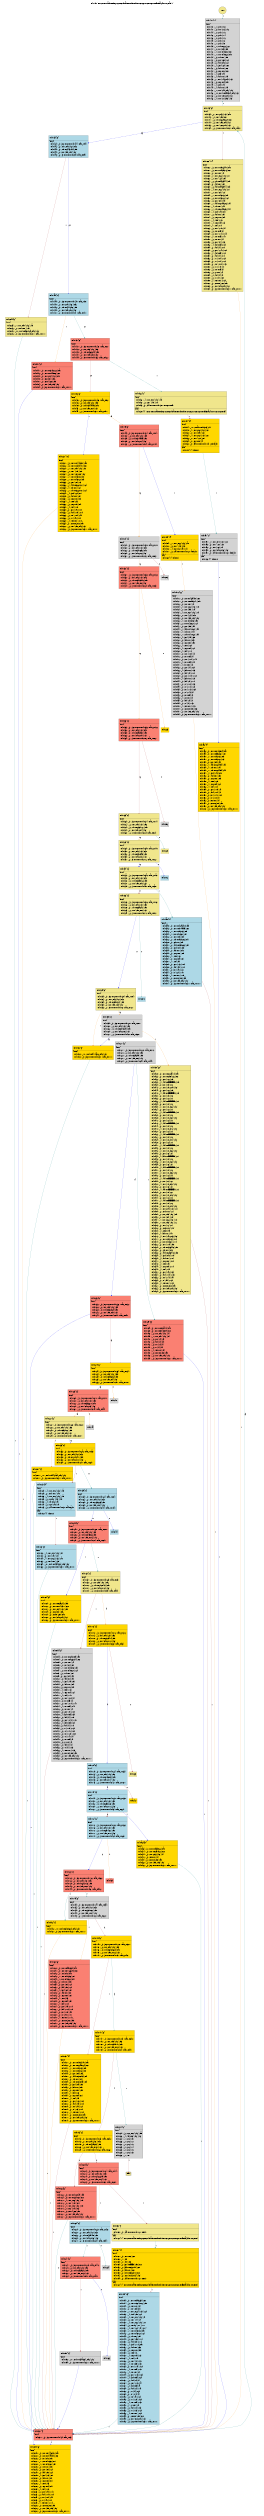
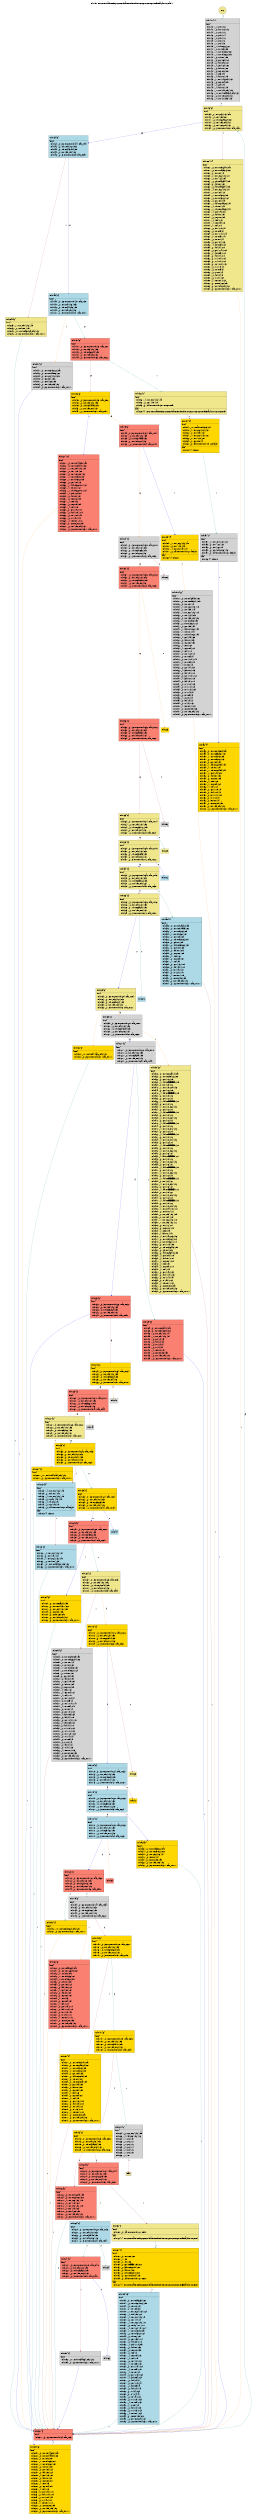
node "Users": label "Users" -> "Entry"
edge "0x40146f [32]" -> "0x401400 [111]": reversed
node "0x401bd1 [30]": fillcolor salmon -> lightgrey
node "0x402311 [108]": fillcolor gold -> salmon
edge "0x4015fb [28]" -> "0x401bc2 [15]": now "0x4015fb [28]" -> "0x401617 [28]"
node "0x4016bf [28]": fillcolor lightblue -> gold
edge "0x402511 [5]" -> "0x4022bb [86]": reversed
